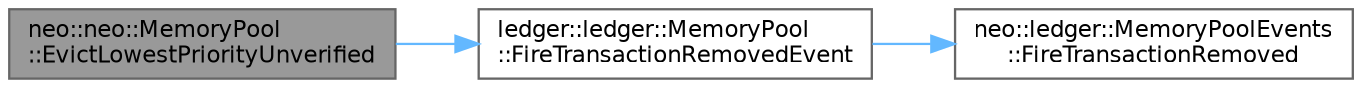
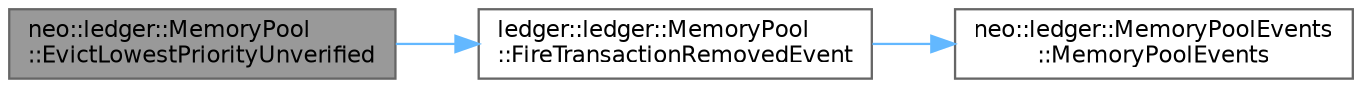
node "neo::neo::MemoryPool ::EvictLowestPriorityUnverified": label "neo::neo::MemoryPool ::EvictLowestPriorityUnverified" -> "neo::ledger::MemoryPool ::EvictLowestPriorityUnverified"
node "neo::ledger::MemoryPoolEvents ::FireTransactionRemoved": label "neo::ledger::MemoryPoolEvents ::FireTransactionRemoved" -> "neo::ledger::MemoryPoolEvents ::MemoryPoolEvents"
